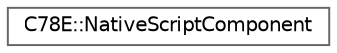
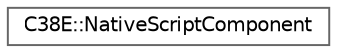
node "C78E::NativeScriptComponent": label "C78E::NativeScriptComponent" -> "C38E::NativeScriptComponent"
